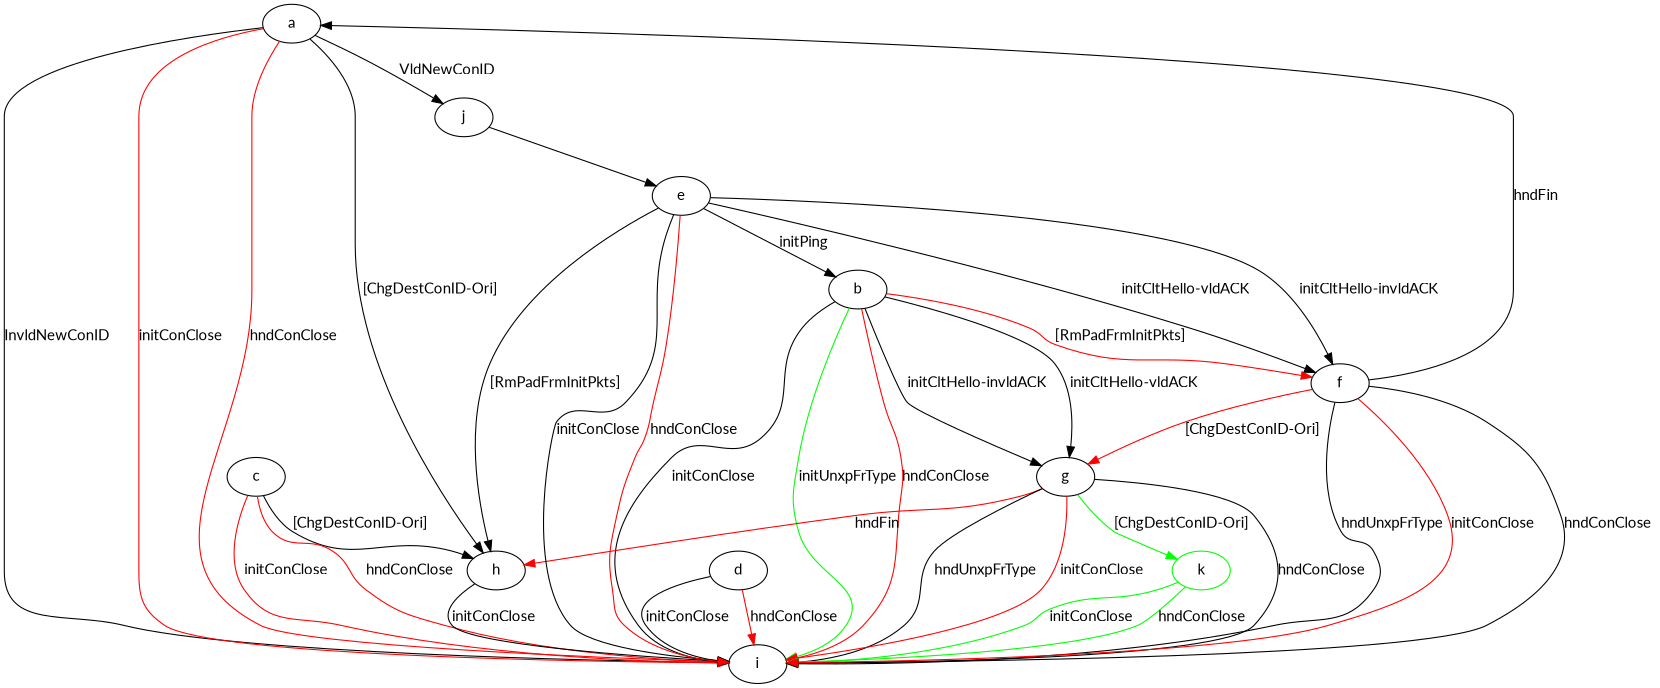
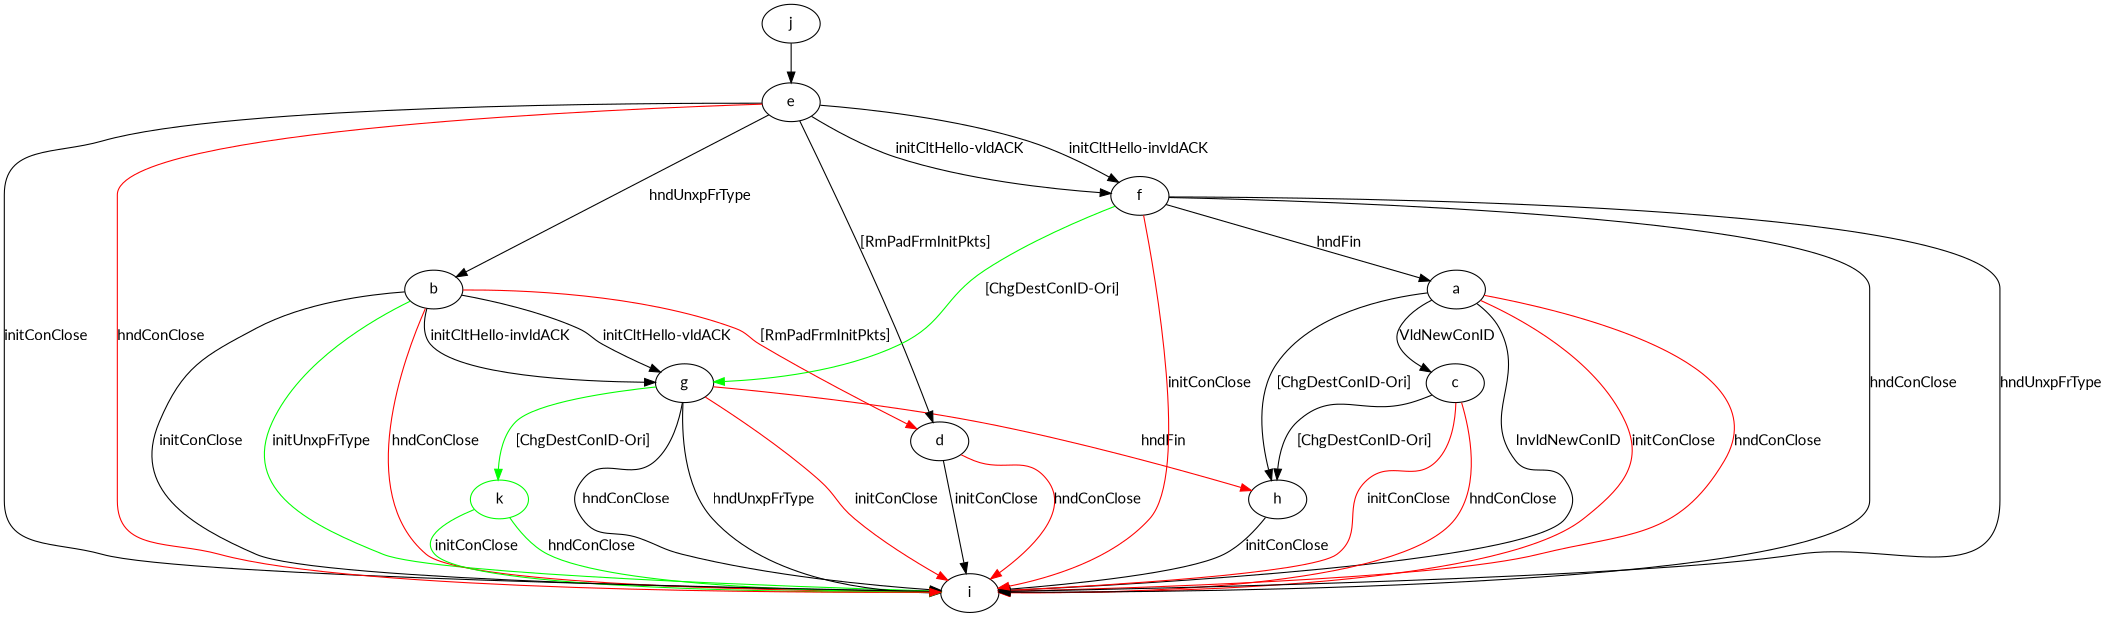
edge "a" -> "j": now "a" -> "c"
edge "e" -> "b": label "initPing " -> "hndUnxpFrType "
edge "e" -> "h": now "e" -> "d"
edge "b" -> "f": now "b" -> "d"
edge "f" -> "g": color red -> green
